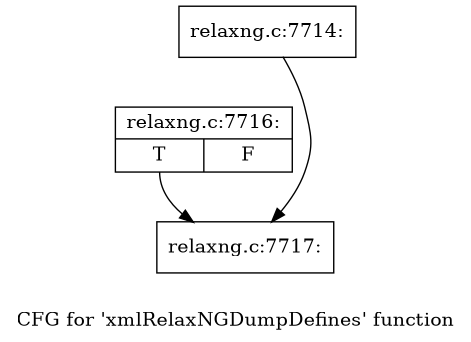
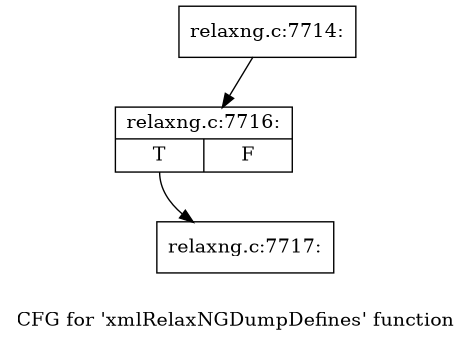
edge "relaxng.c:7714:" -> "relaxng.c:7717:": now "relaxng.c:7714:" -> "relaxng.c:7716:"
